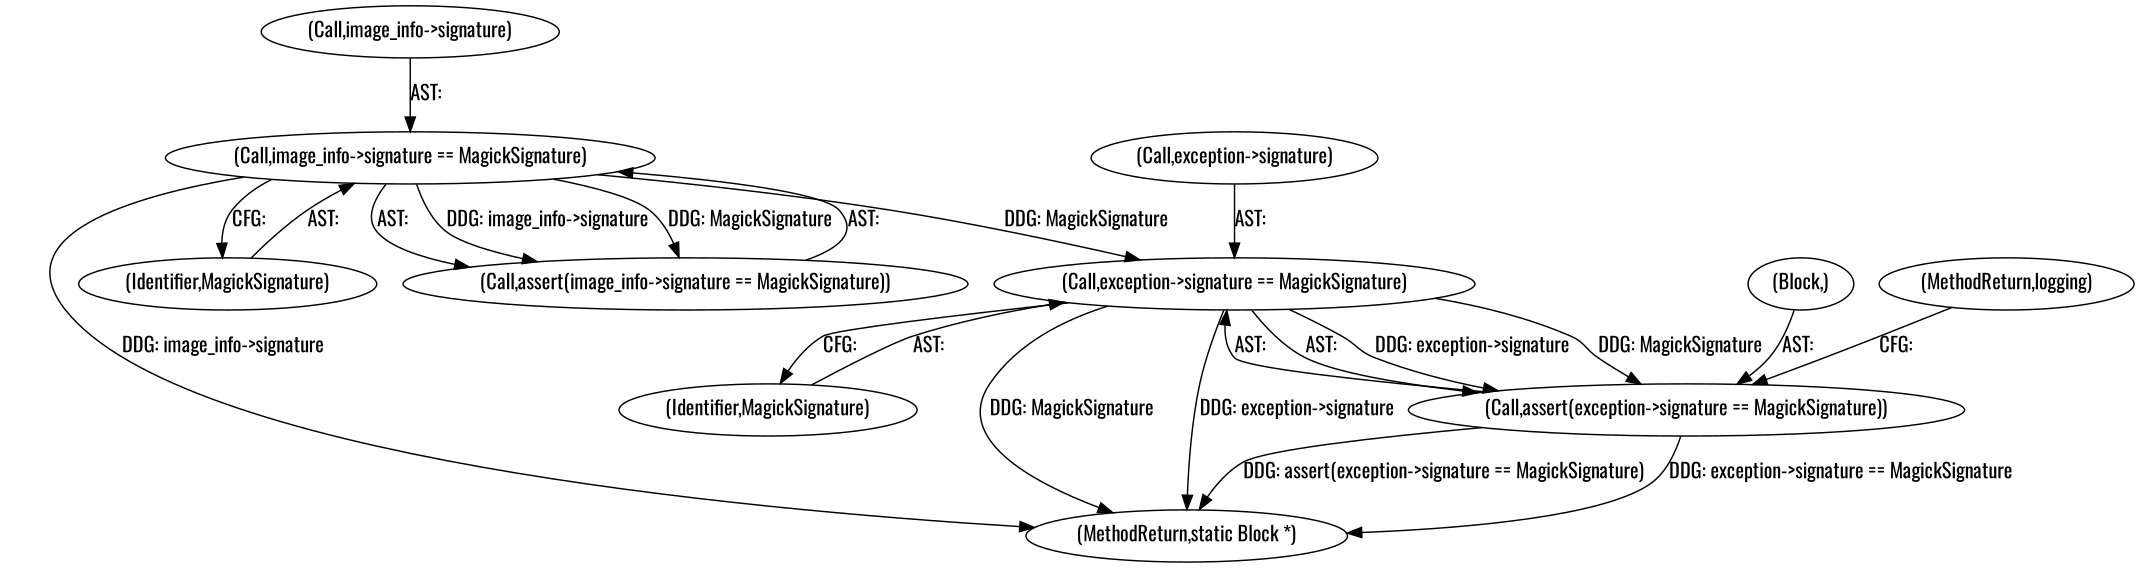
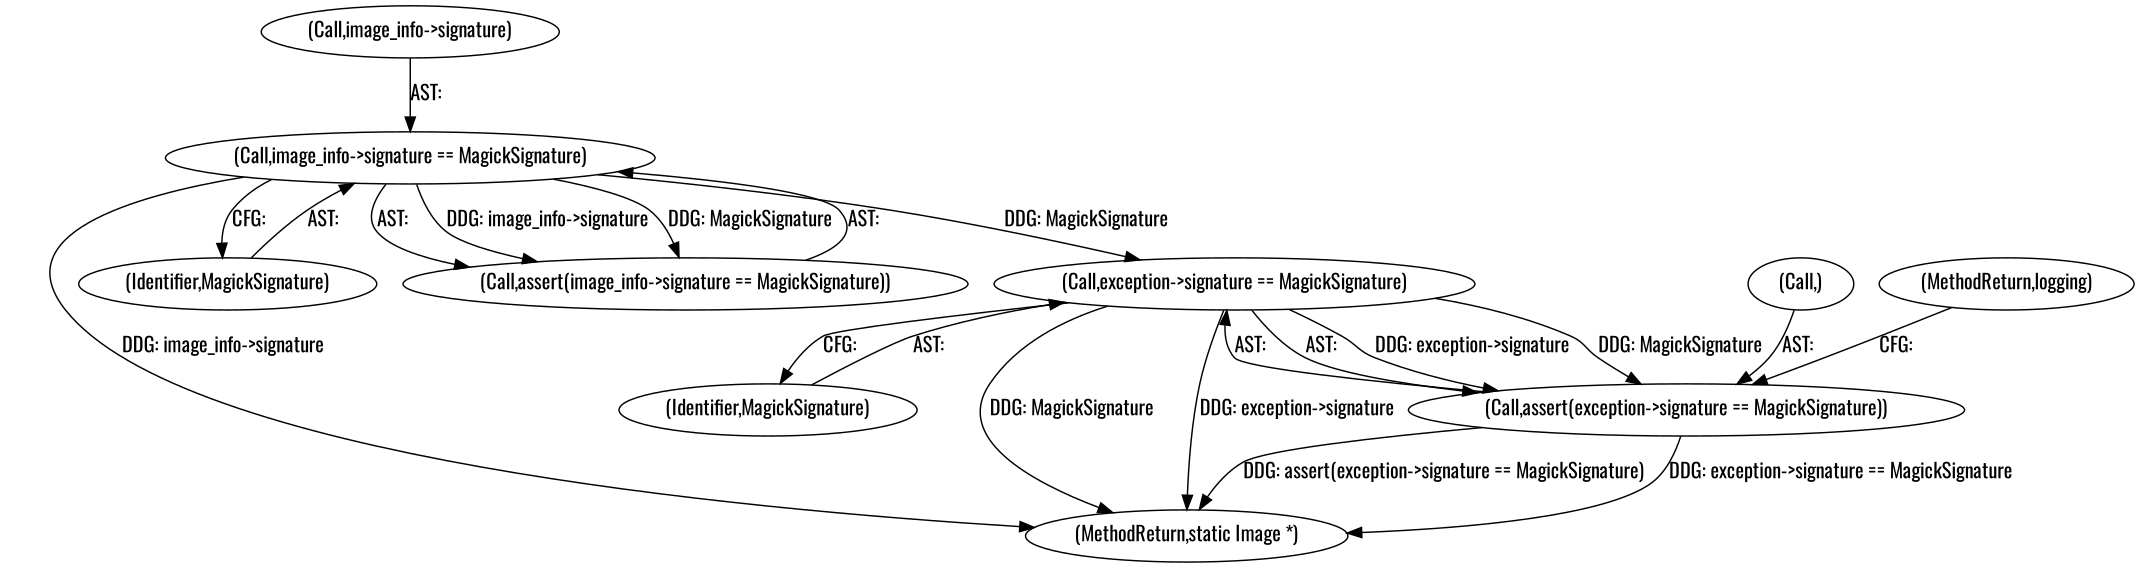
node "(Call,exception->signature)": removed
node "(Block,)": label "(Block,)" -> "(Call,)"
node "(MethodReturn,static Block *)": label "(MethodReturn,static Block *)" -> "(MethodReturn,static Image *)"
